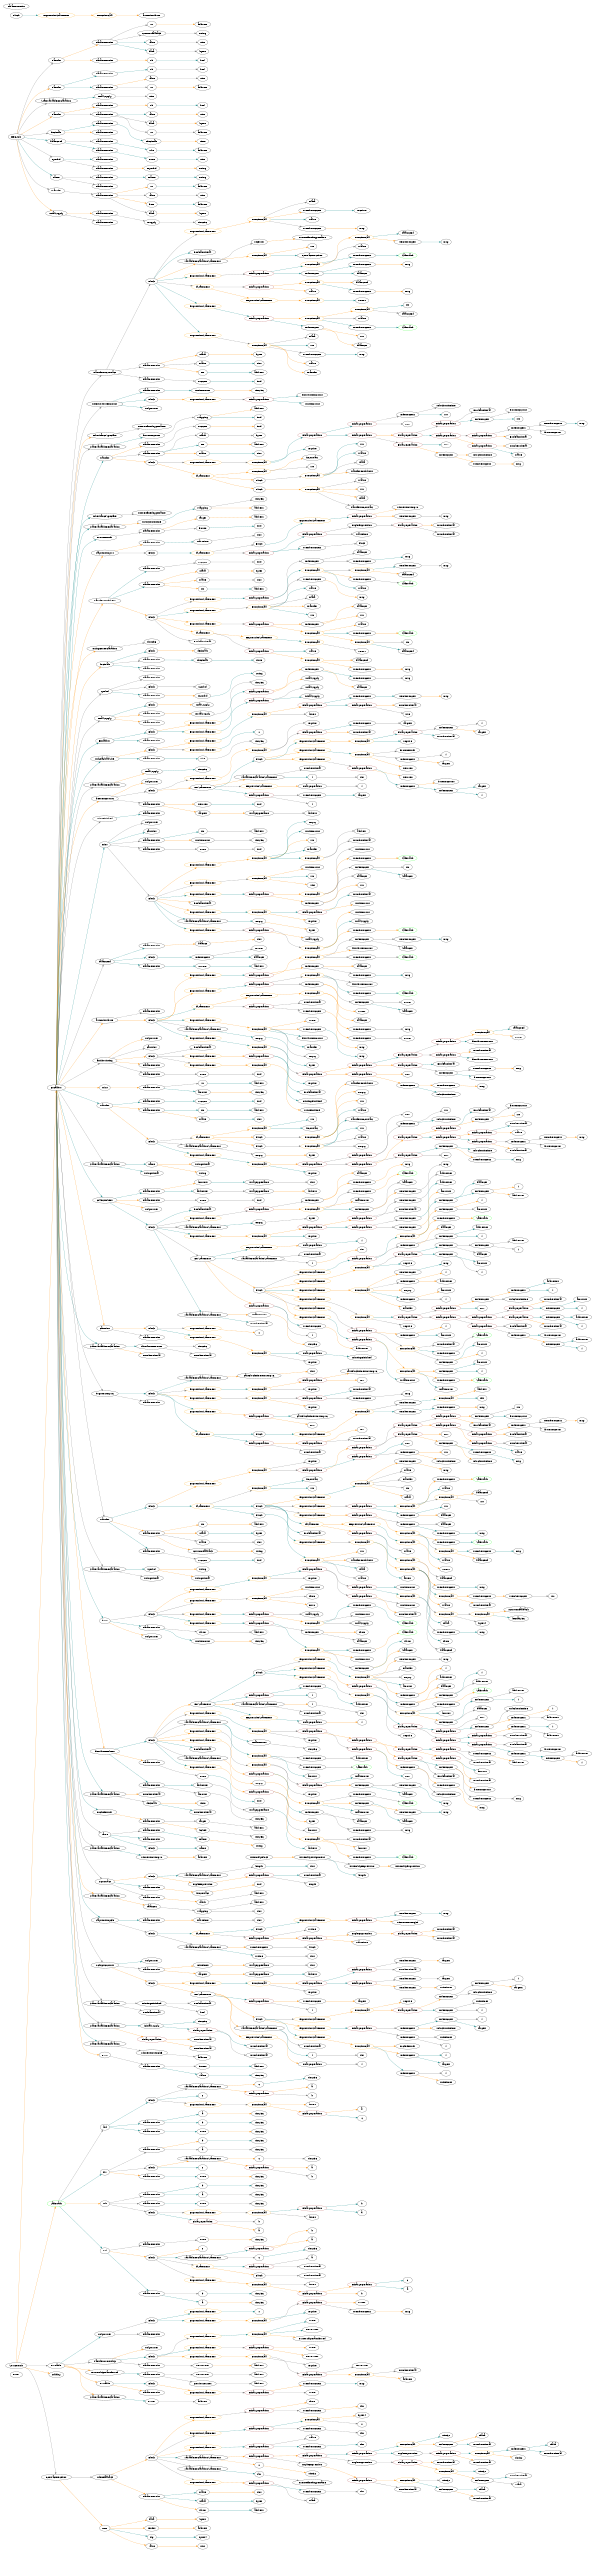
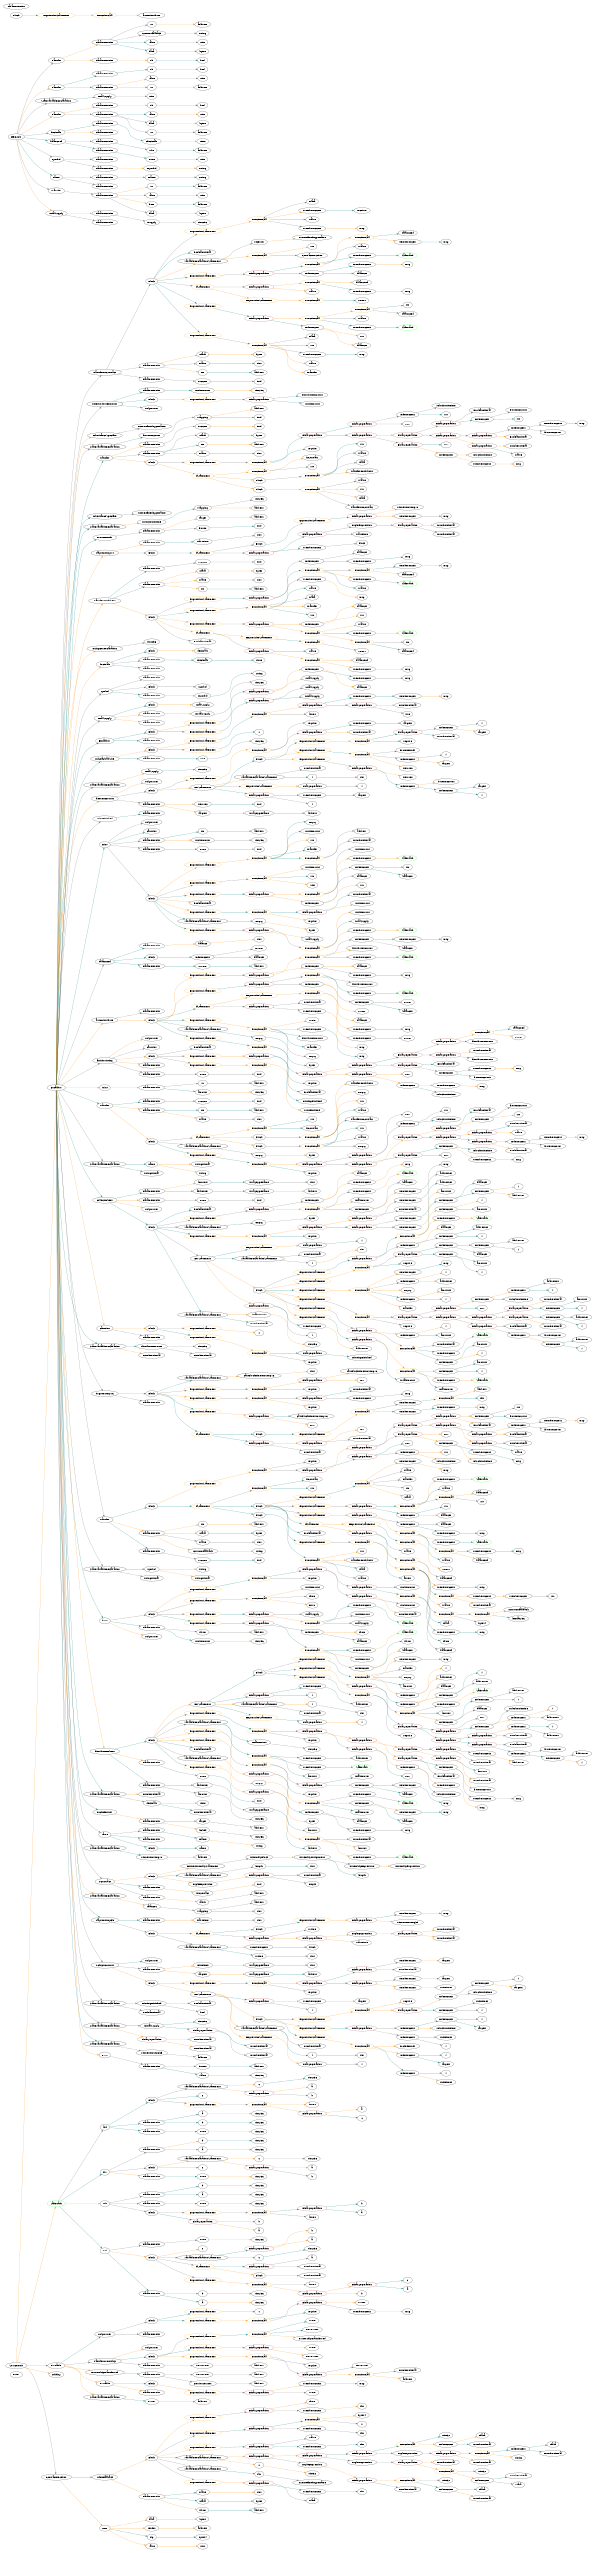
node "InLineAssemblyStatement": added
